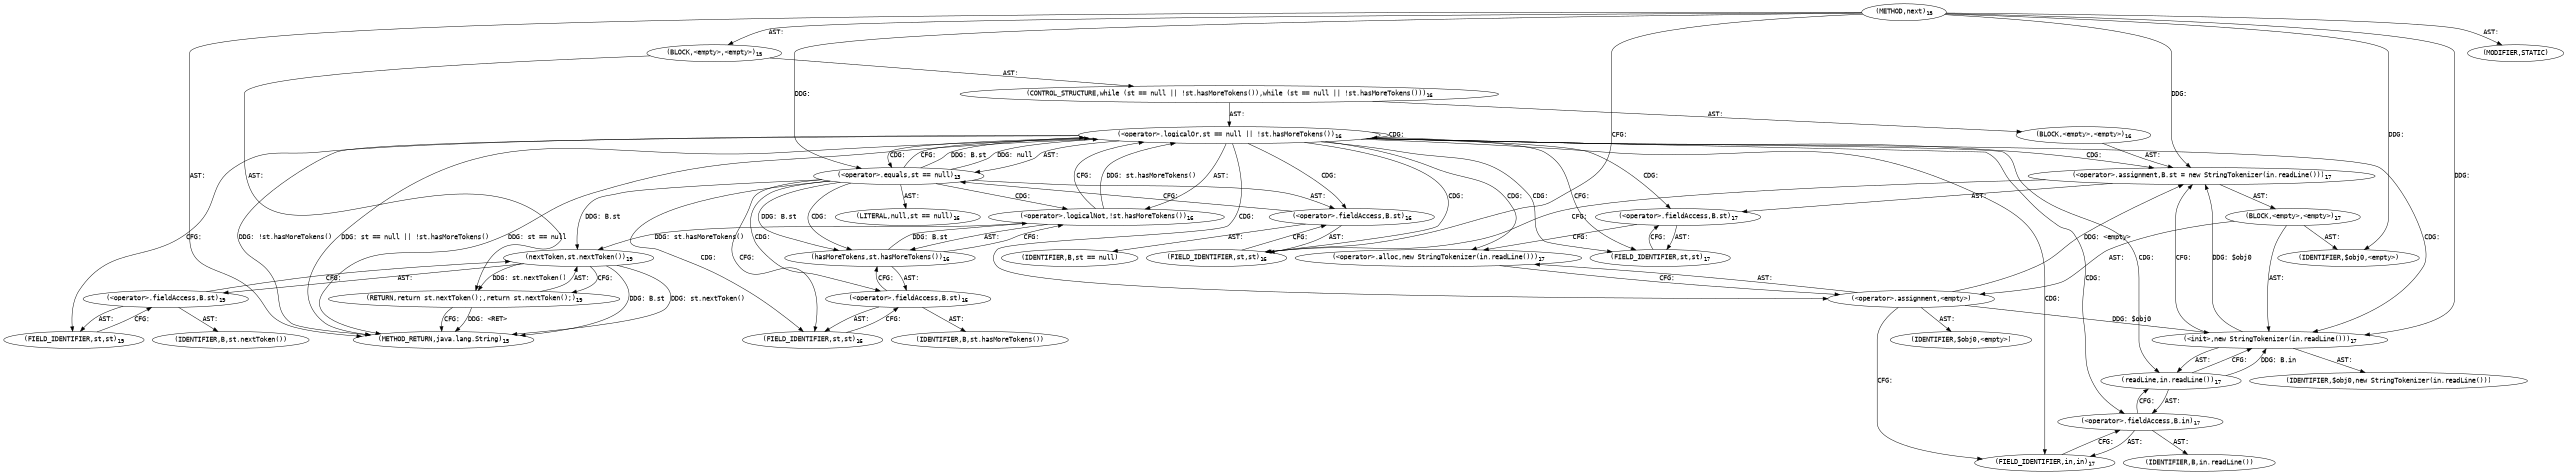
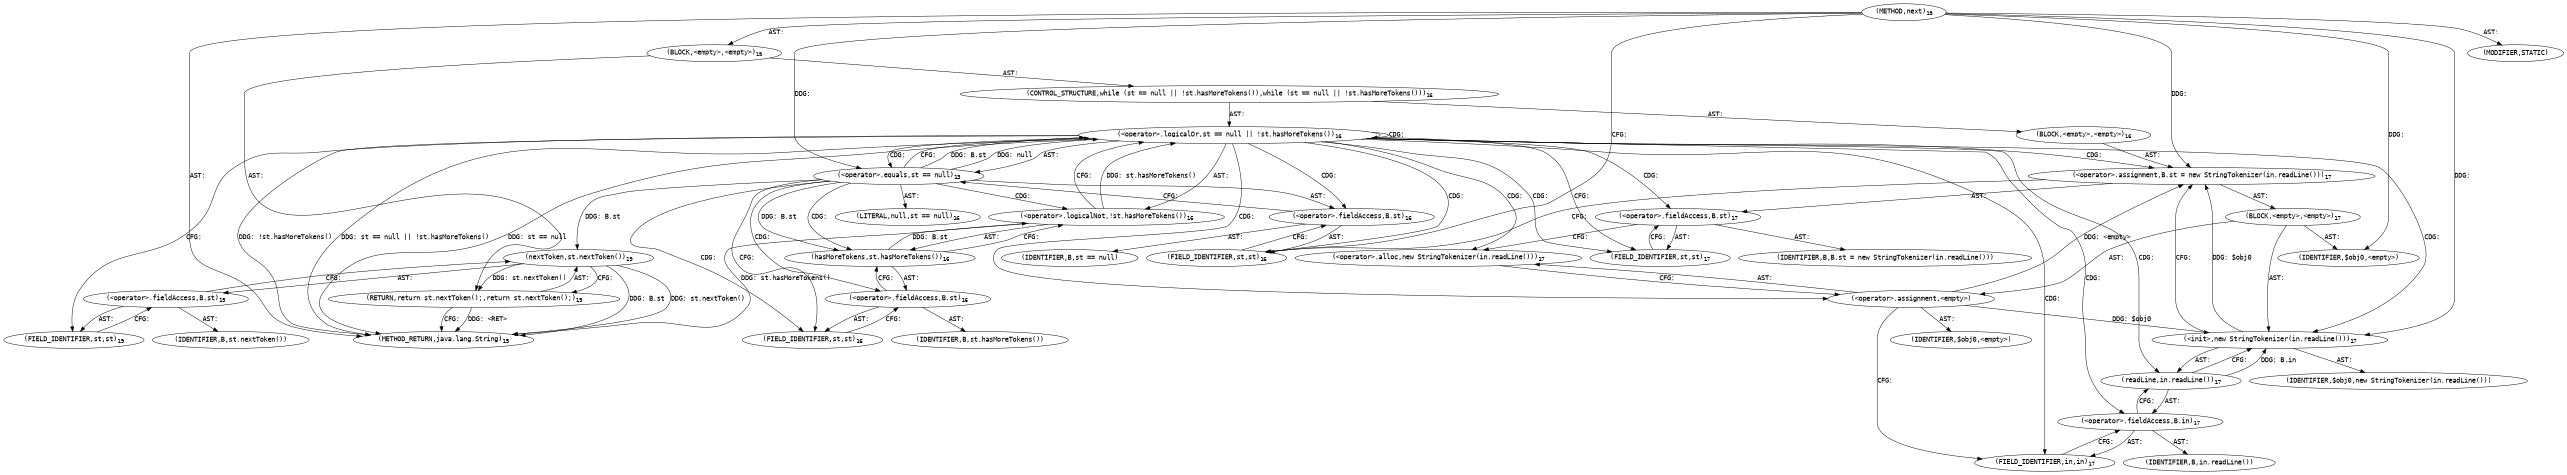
edge "(<operator>.logicalNot,!st.hasMoreTokens())" -> "(nextToken,st.nextToken())": now "(<operator>.logicalNot,!st.hasMoreTokens())" -> "(METHOD_RETURN,java.lang.String)"
node "(IDENTIFIER,B,B.st = new StringTokenizer(in.readLine()))": added
